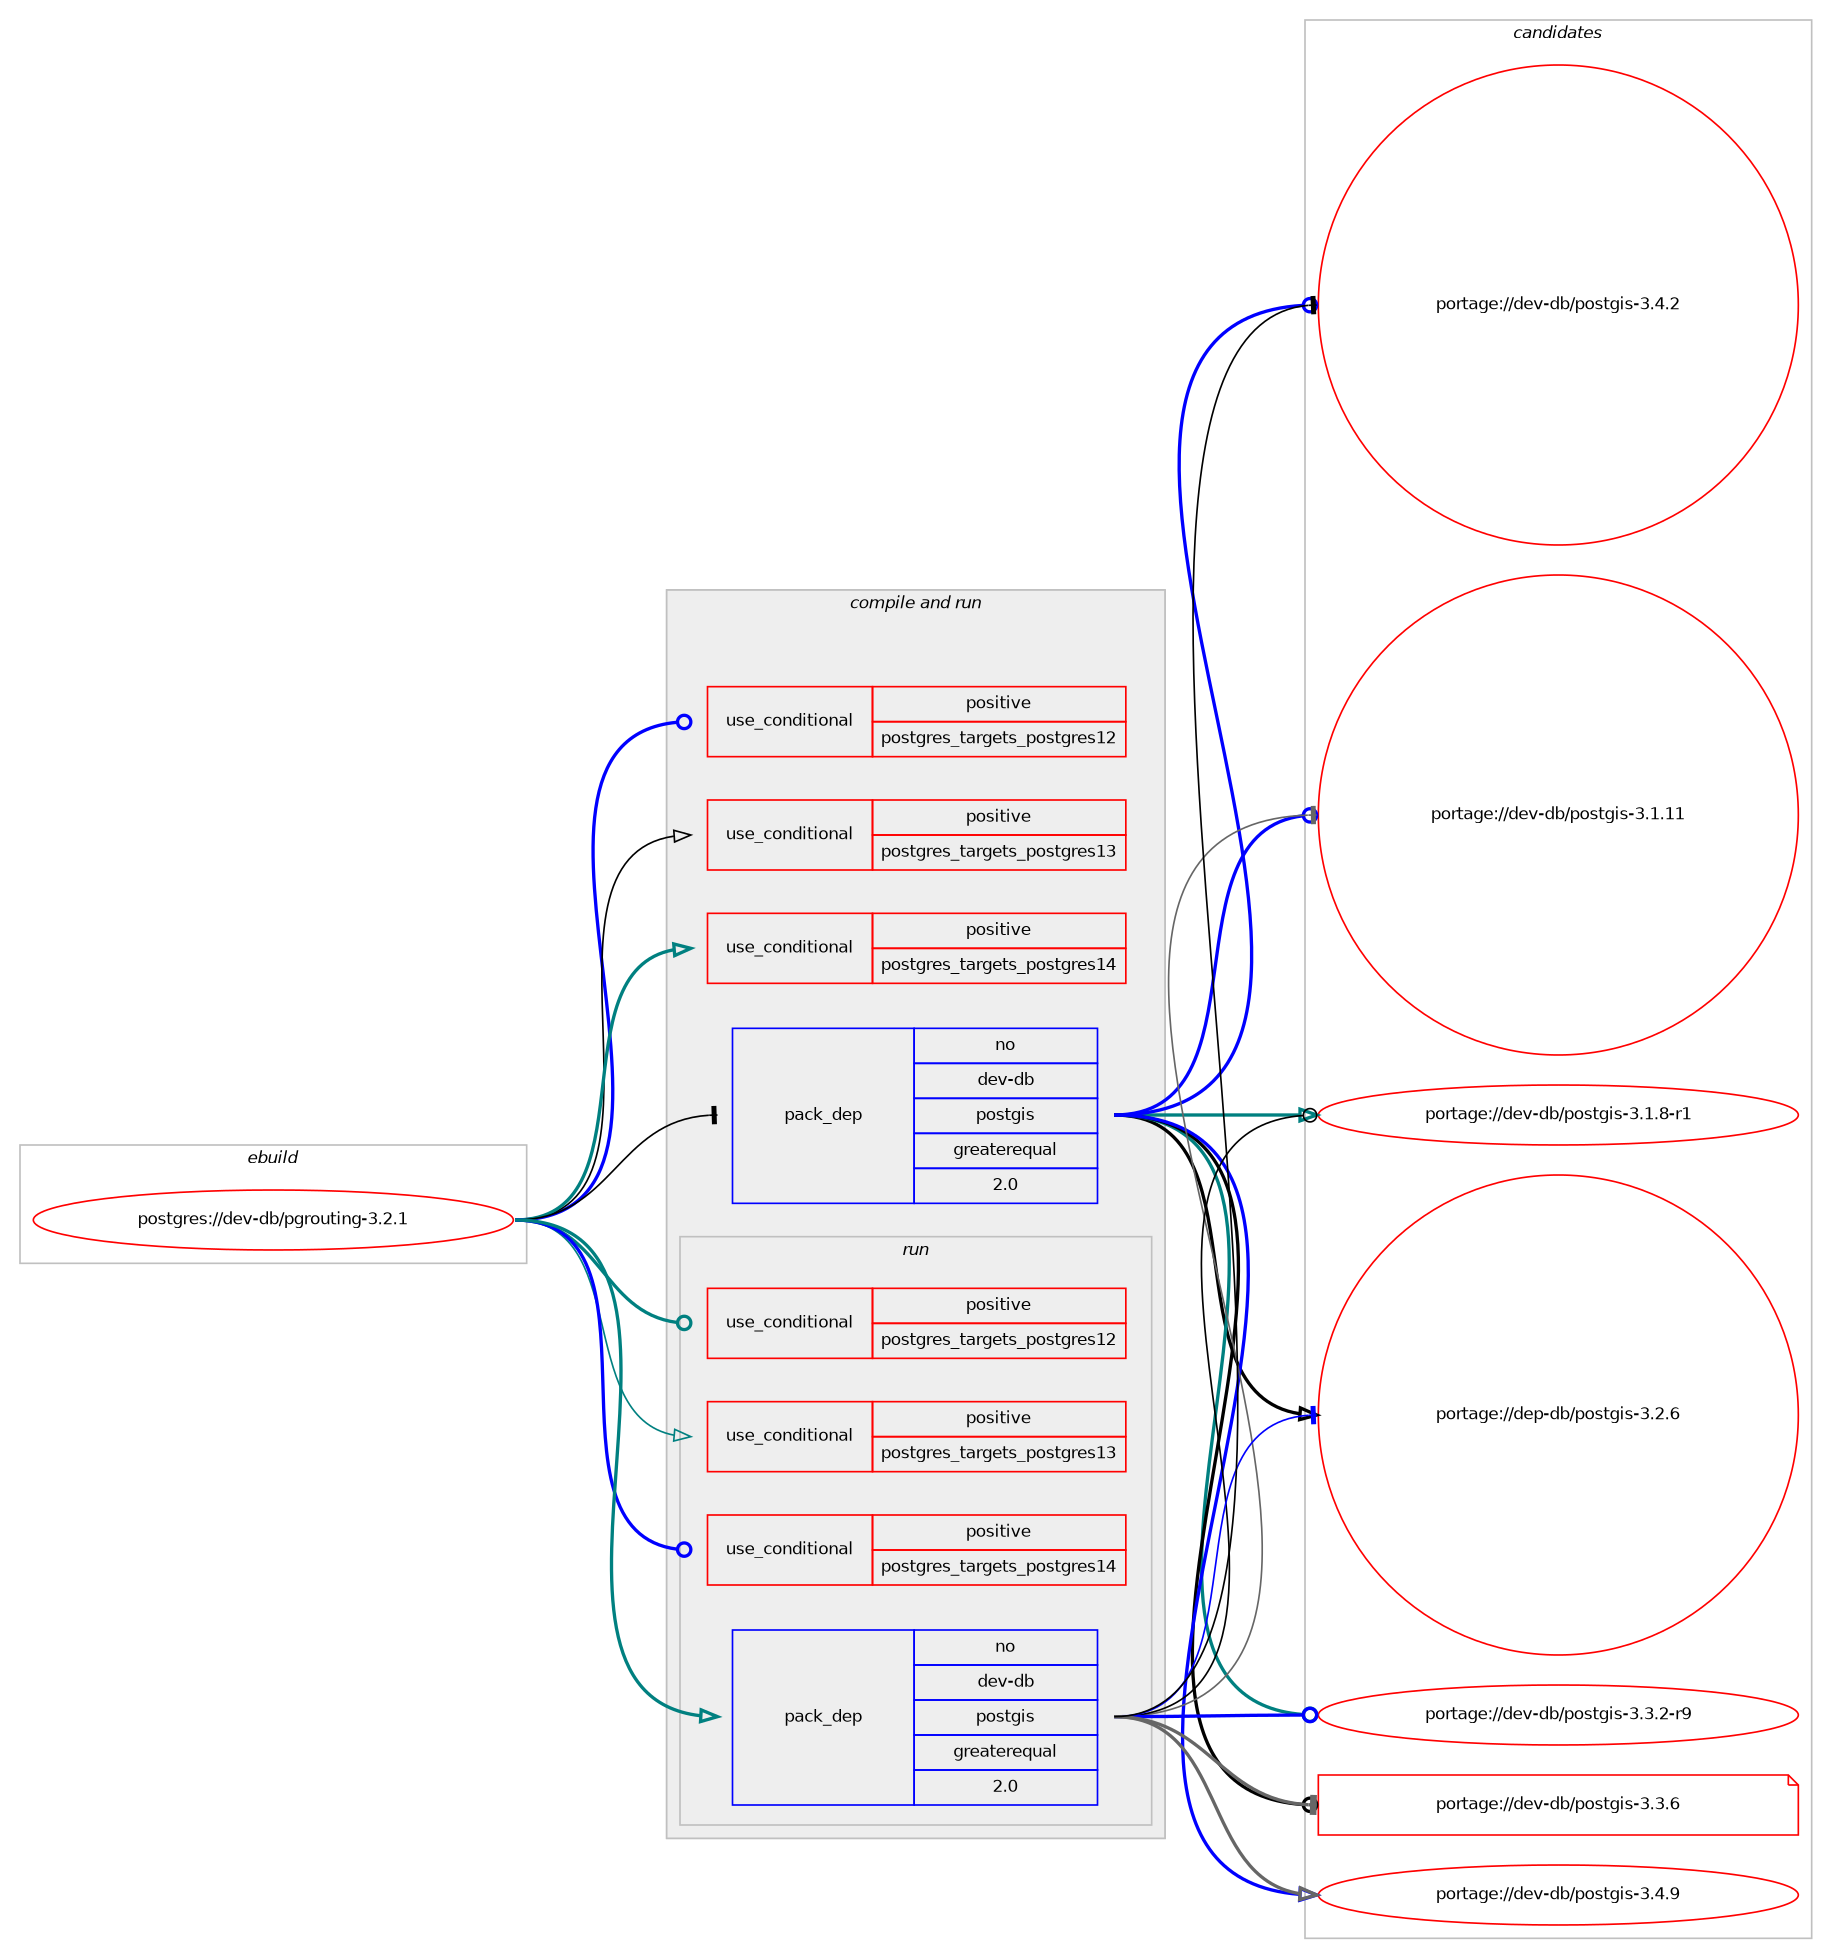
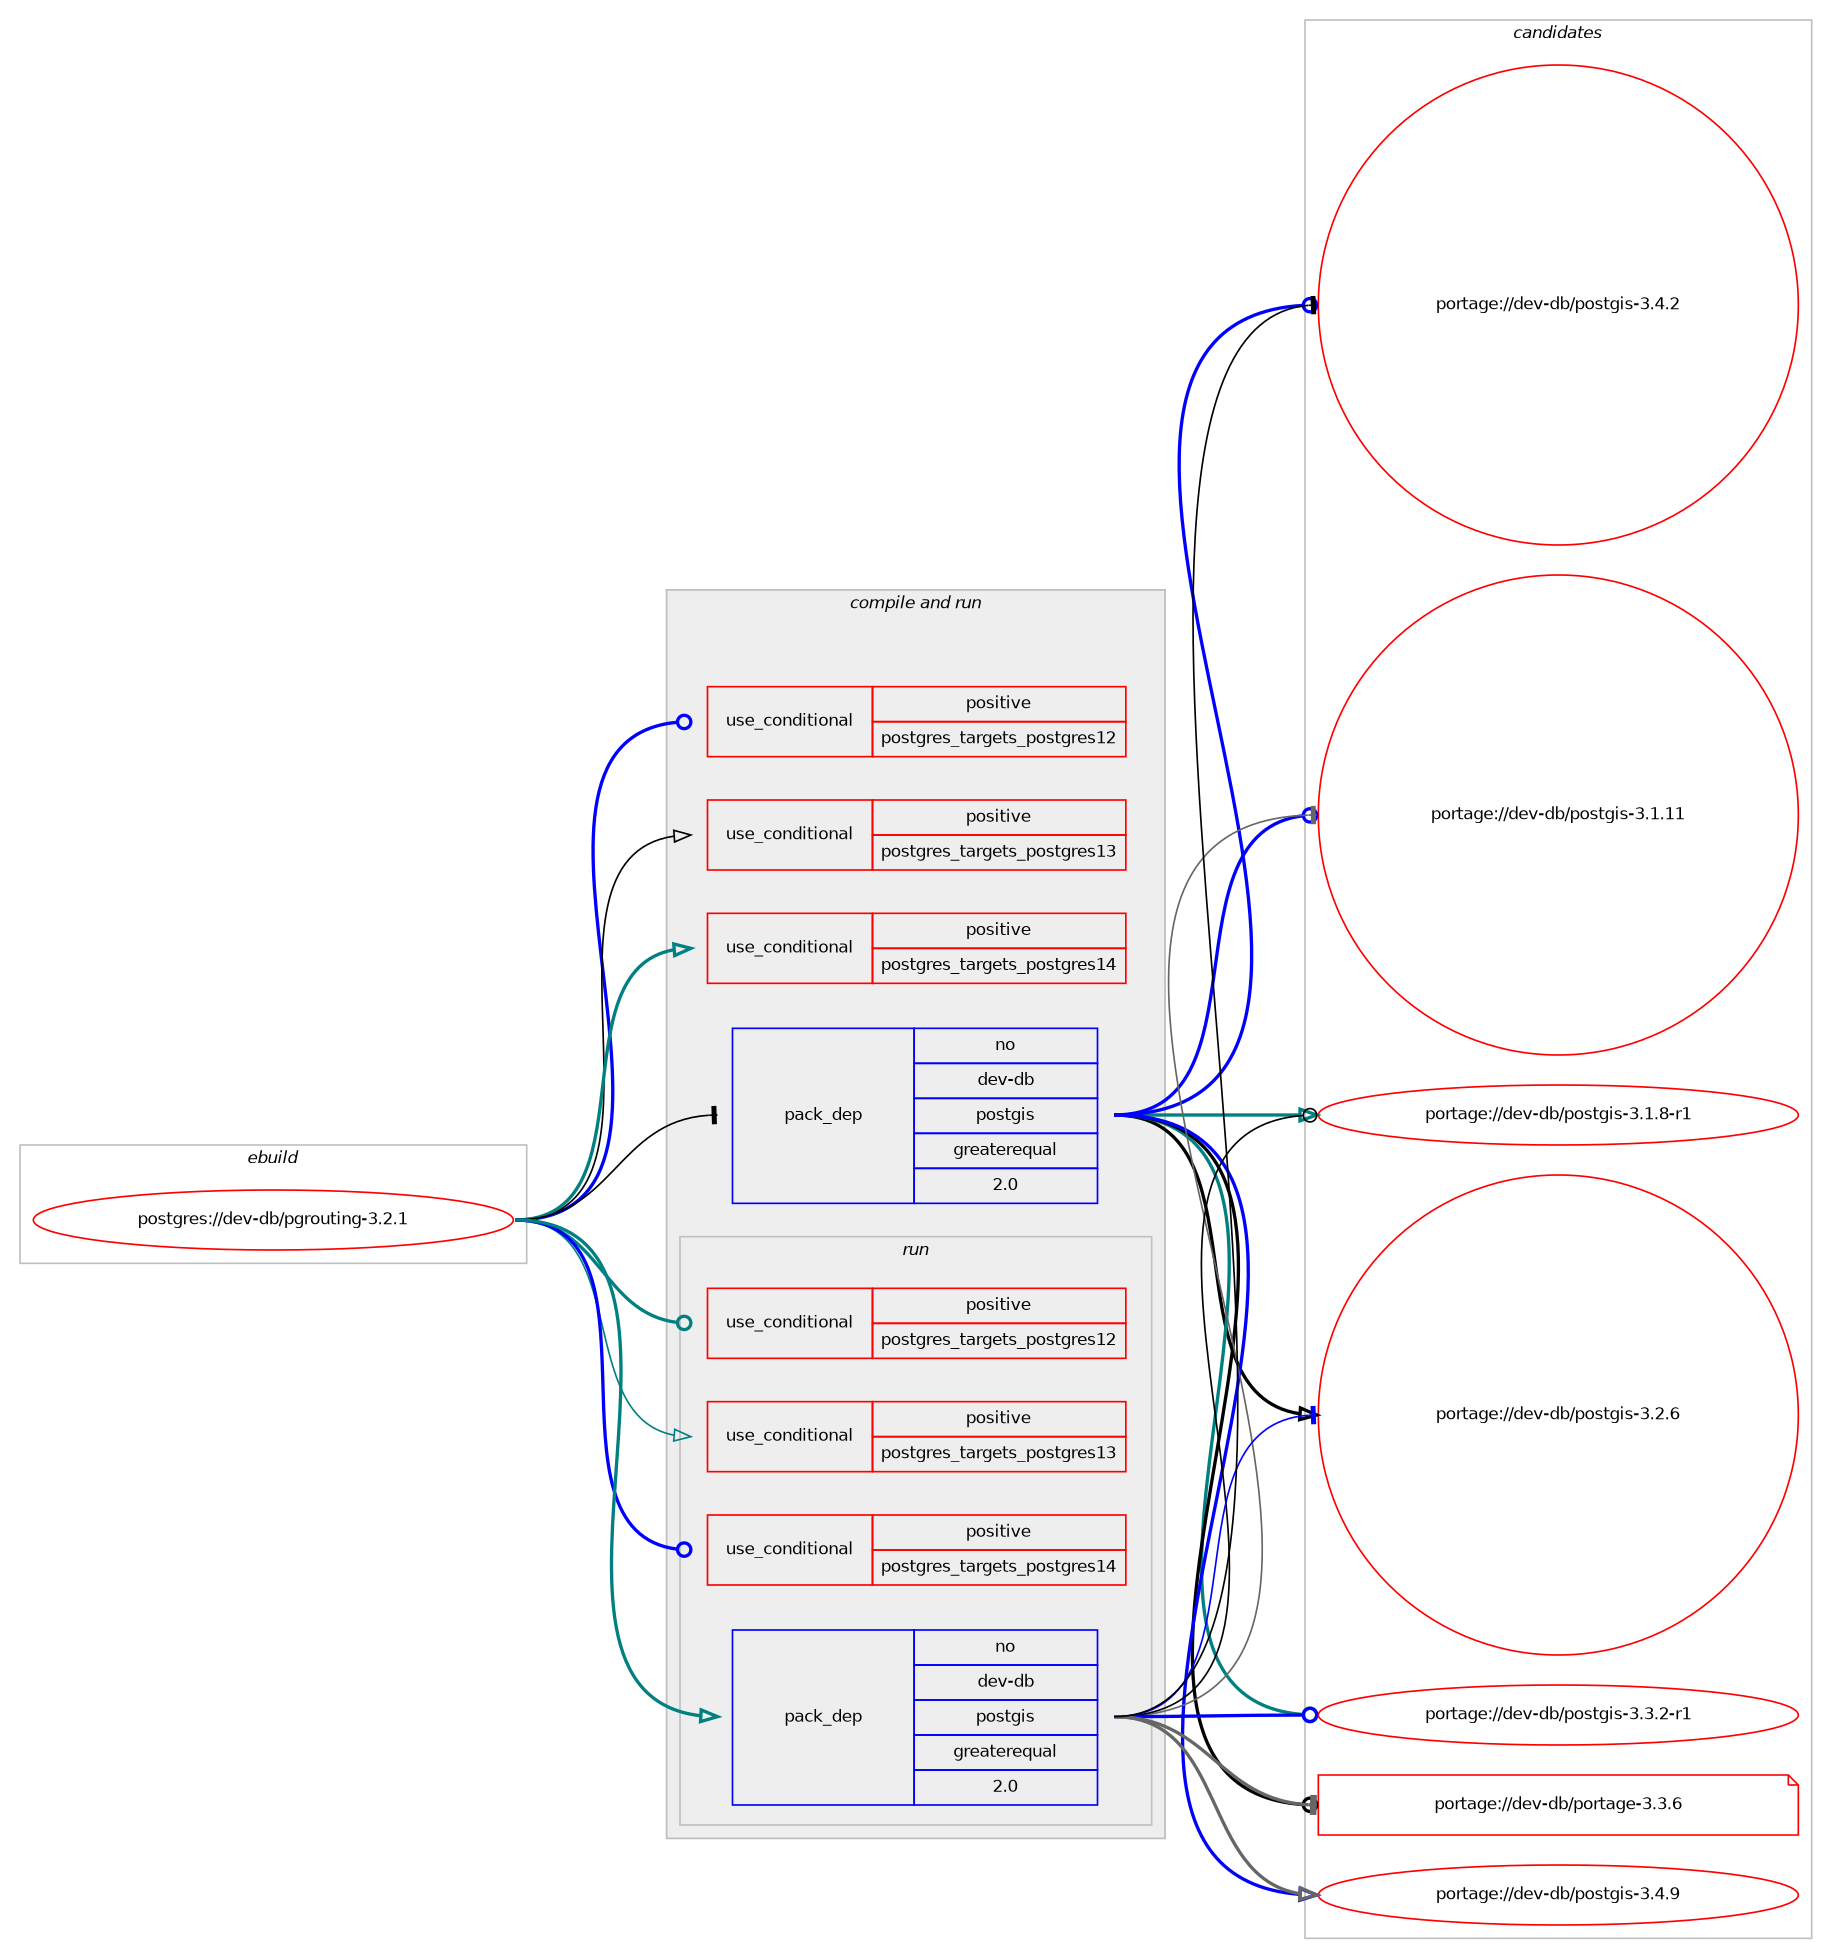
node "portage://dep-db/postgis-3.2.6": label "portage://dep-db/postgis-3.2.6" -> "portage://dev-db/postgis-3.2.6"
node "portage://dev-db/postgis-3.3.2-r9": label "portage://dev-db/postgis-3.3.2-r9" -> "portage://dev-db/postgis-3.3.2-r1"
node "portage://dev-db/postgis-3.3.6": label "portage://dev-db/postgis-3.3.6" -> "portage://dev-db/portage-3.3.6"
